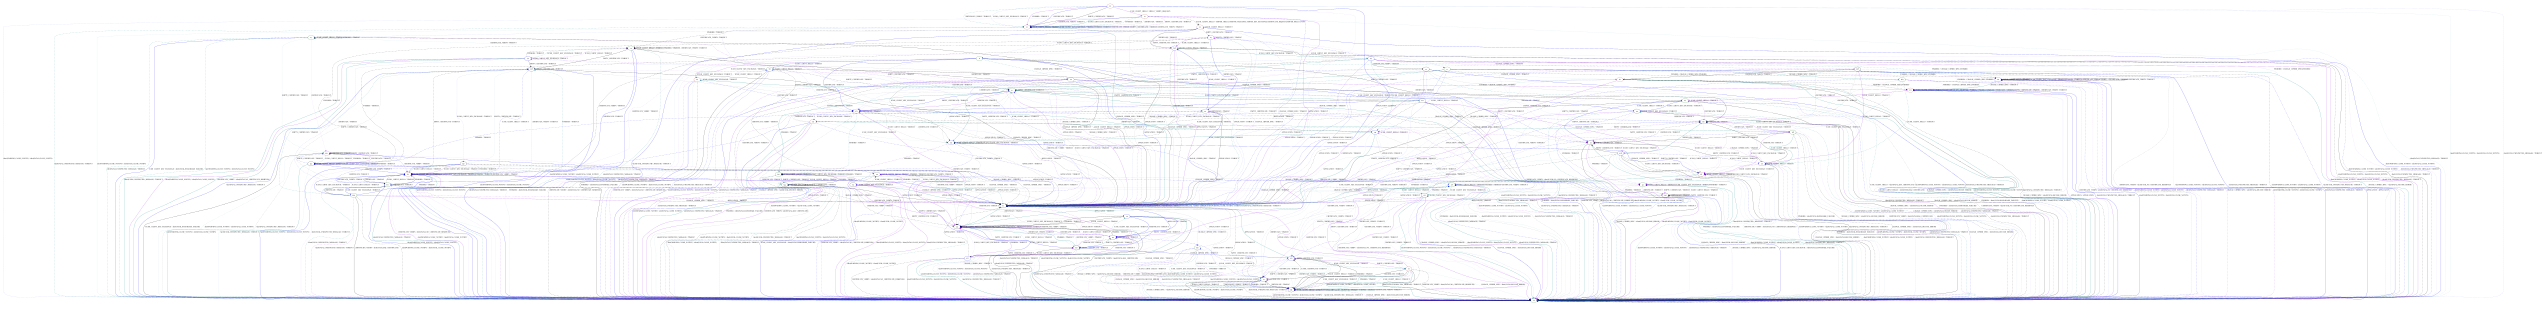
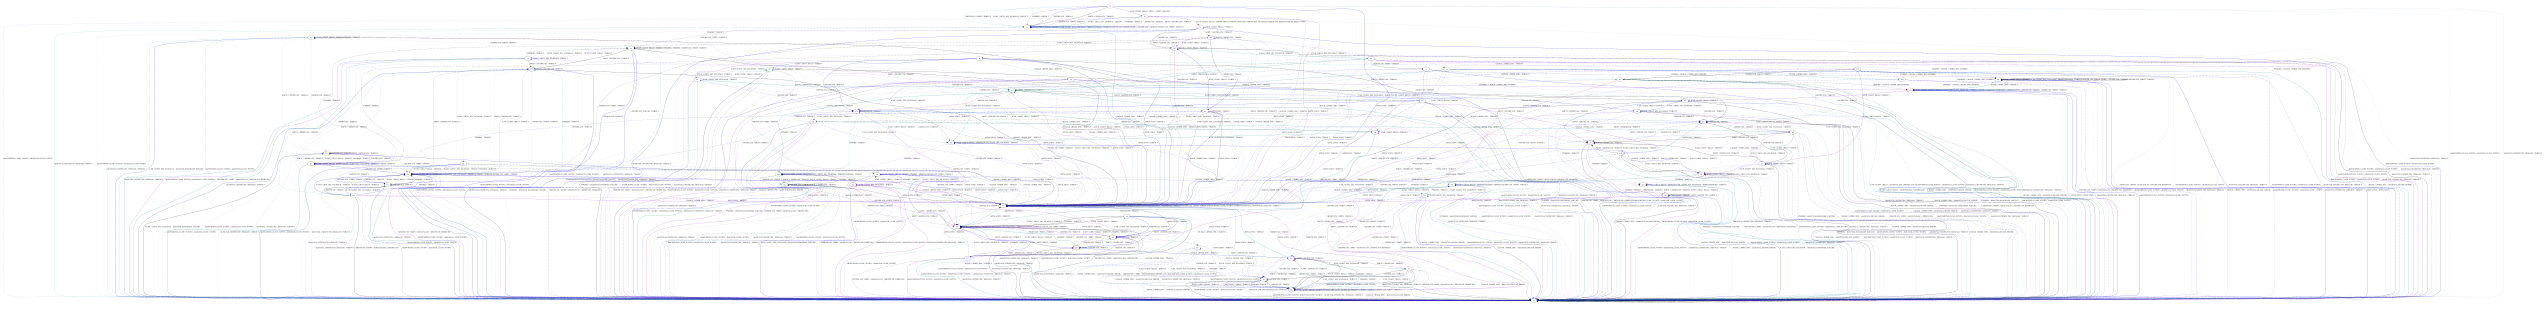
edge "s38" -> "s10": now "s38" -> "s37"
edge "s8" -> "s20": removed, label "EMPTY_CERTIFICATE / TIMEOUT"
edge "s72" -> "s20": removed, label "EMPTY_CERTIFICATE / TIMEOUT"
edge "s46" -> "s62": label "CERTIFICATE_VERIFY / TIMEOUT" -> "CERTIFICATE_FAILURE / TIMEOUT"
edge "s84" -> "s27": removed, label "ECDH_CLIENT_HELLO / TIMEOUT"
edge "s28" -> "s27": removed, label "ECDH_CLIENT_HELLO / TIMEOUT"
edge "s3" -> "s54": reversed
